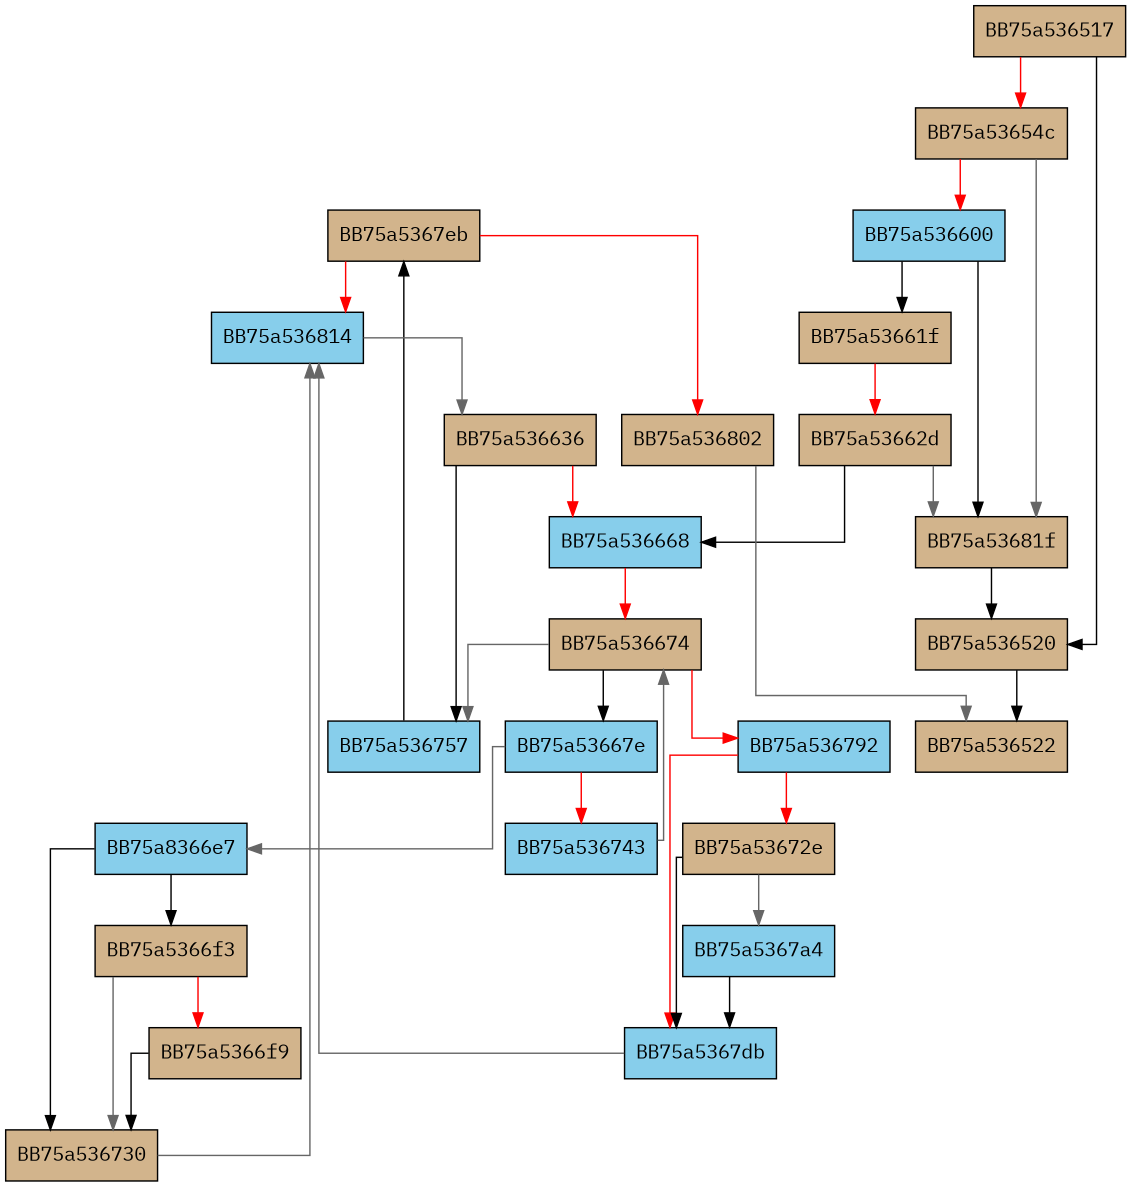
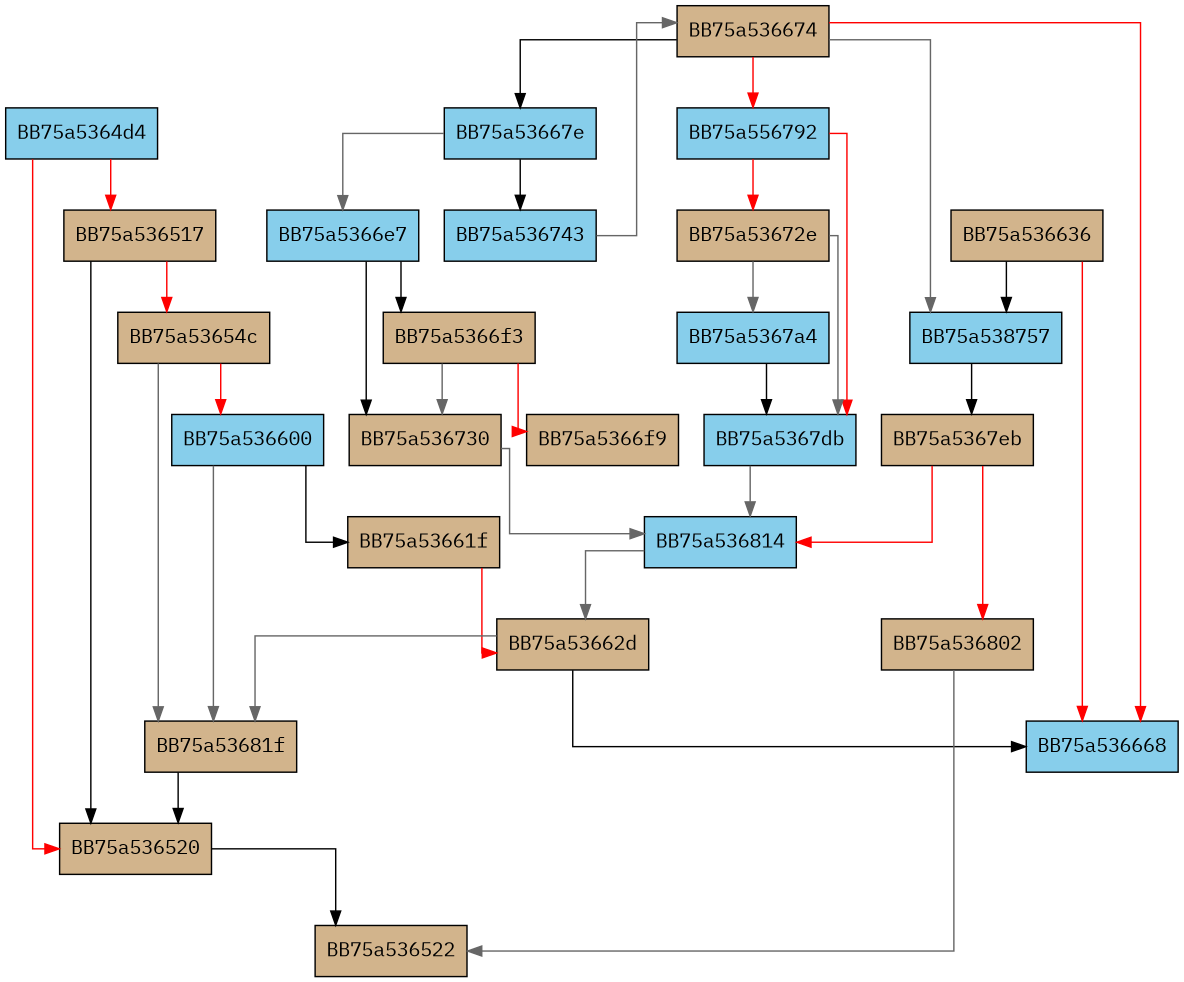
node "BB75a5364d4": added
edge "BB75a536814" -> "BB75a536636": now "BB75a536814" -> "BB75a53662d"
edge "BB75a536600" -> "BB75a53681f": color black -> gray40
edge "BB75a536668" -> "BB75a536674": reversed
node "BB75a536757": label "BB75a536757" -> "BB75a538757"
node "BB75a536792": label "BB75a536792" -> "BB75a556792"
edge "BB75a53667e" -> "BB75a536743": color red -> black
node "BB75a8366e7": label "BB75a8366e7" -> "BB75a5366e7"
edge "BB75a53672e" -> "BB75a5367db": color black -> gray40
edge "BB75a5366f9" -> "BB75a536730": removed
